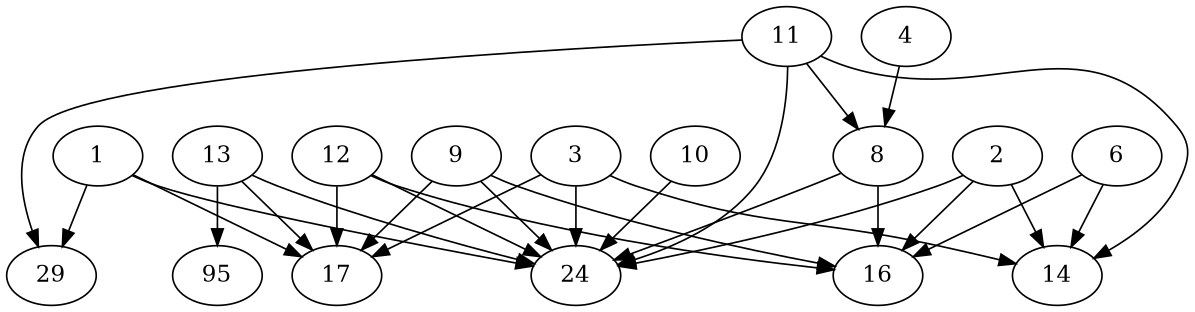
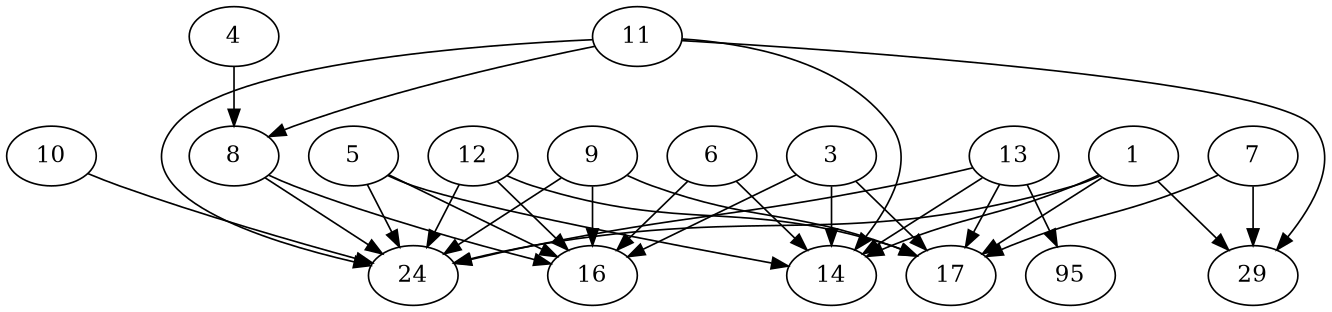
node "2": label "2" -> "5"
node "7": added
edge "13" -> "14": added
edge "3" -> "24": now "3" -> "16"
edge "1" -> "14": added
